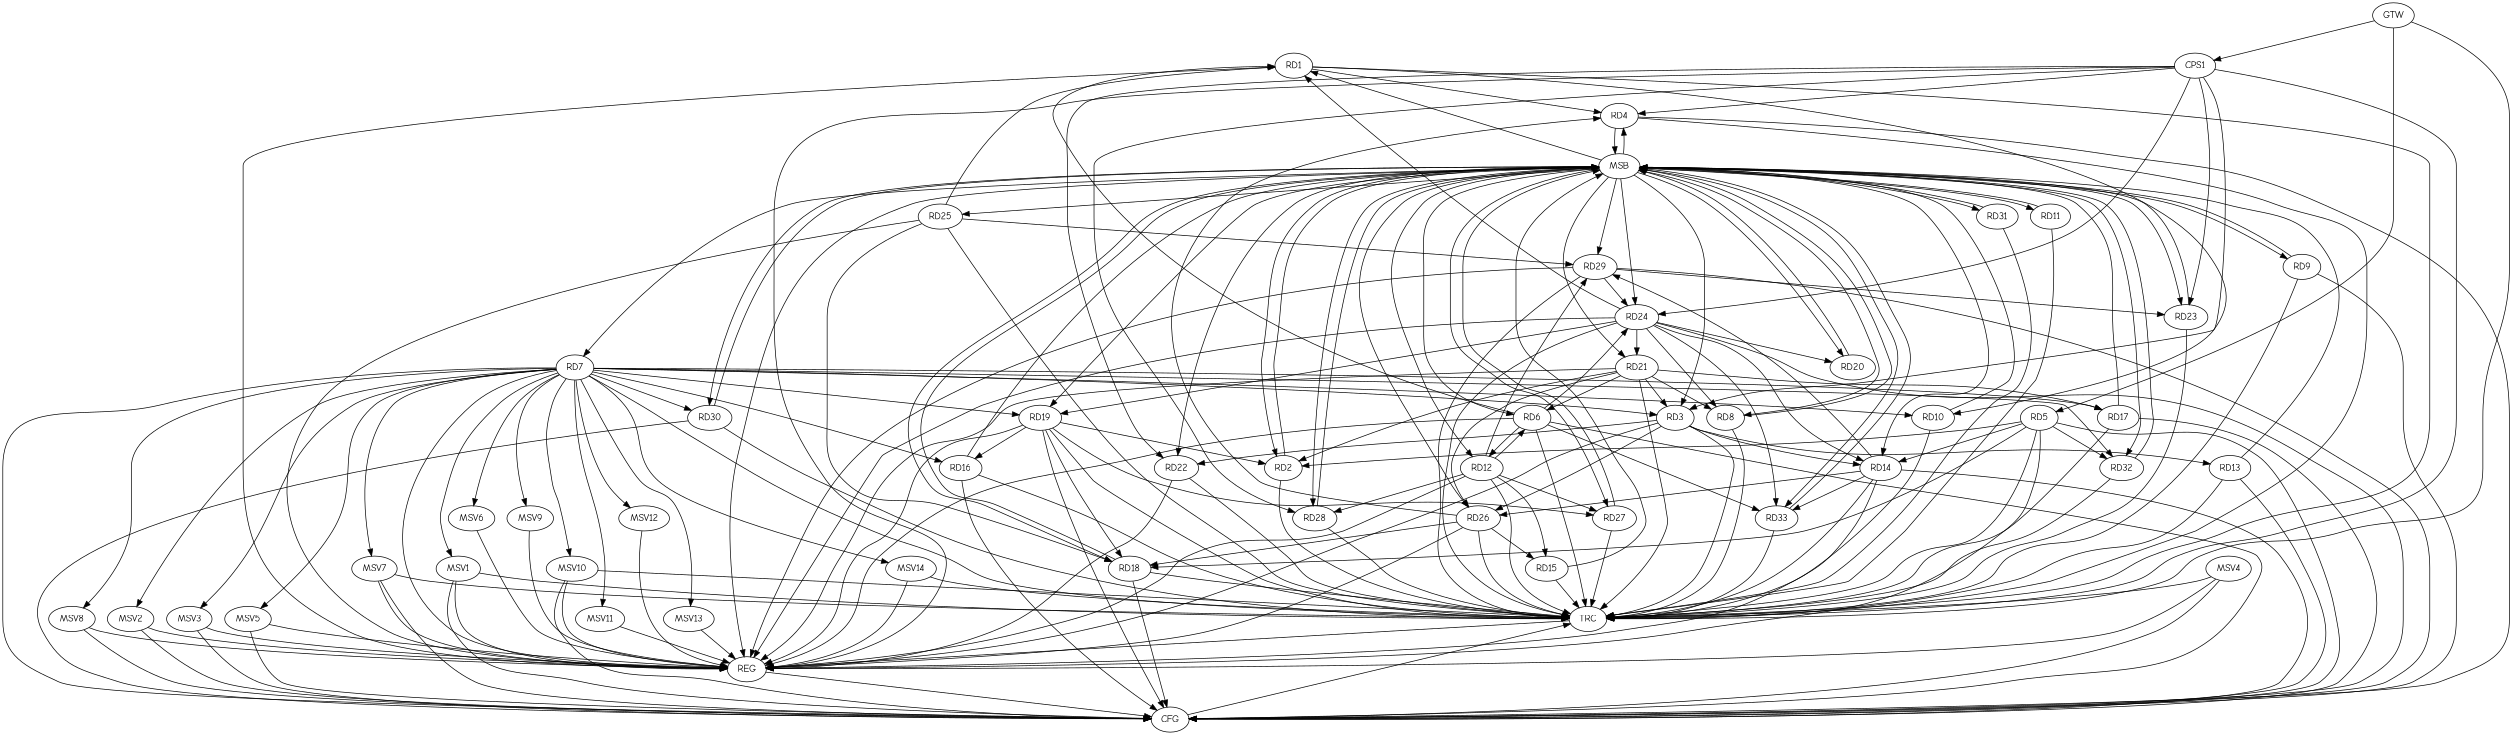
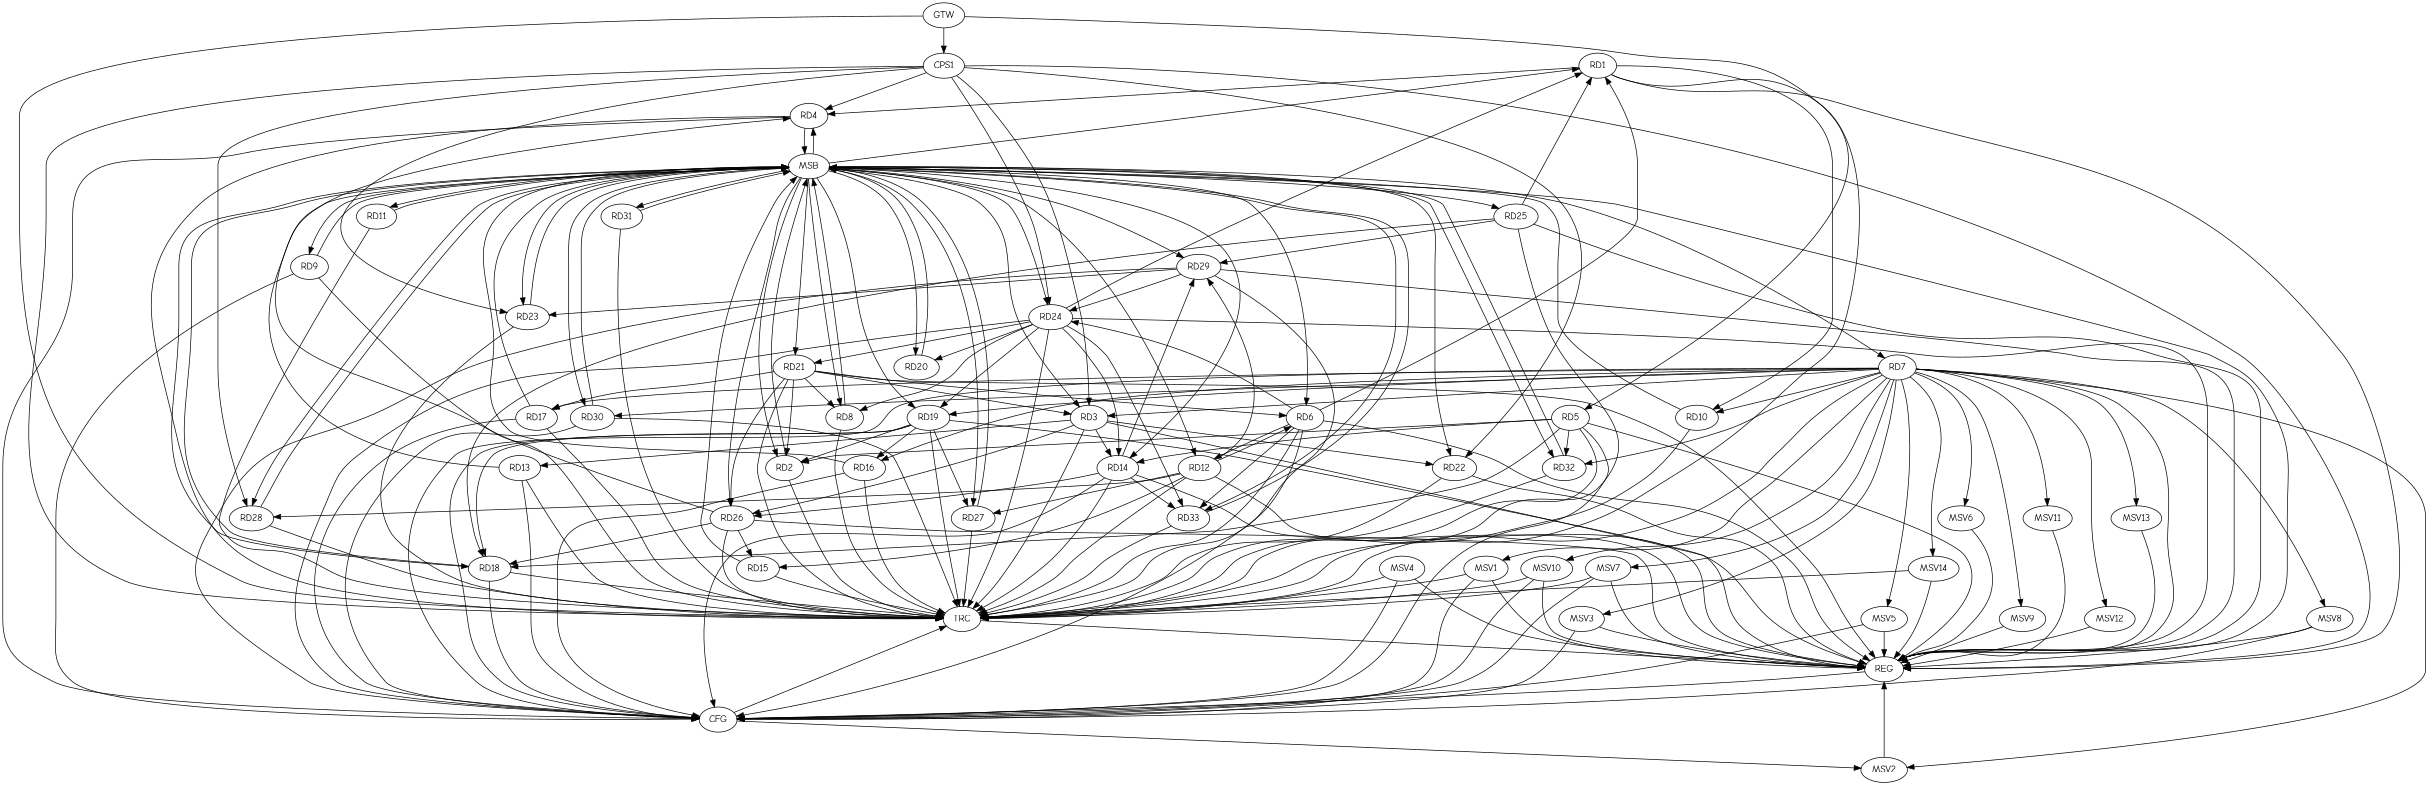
edge "MSV2" -> "CFG": reversed
